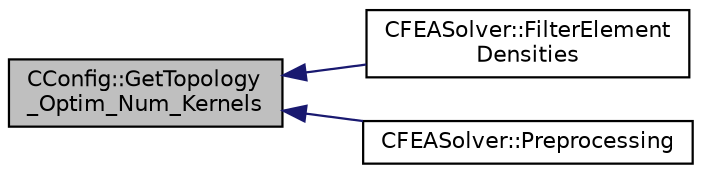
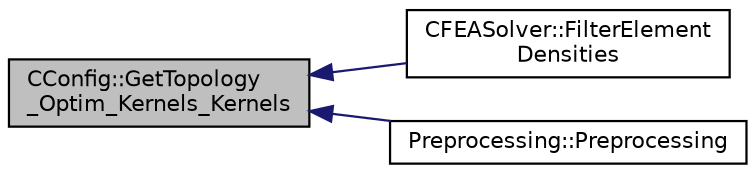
node "CConfig::GetTopology _Optim_Num_Kernels": label "CConfig::GetTopology _Optim_Num_Kernels" -> "CConfig::GetTopology _Optim_Kernels_Kernels"
node "CFEASolver::Preprocessing": label "CFEASolver::Preprocessing" -> "Preprocessing::Preprocessing"
